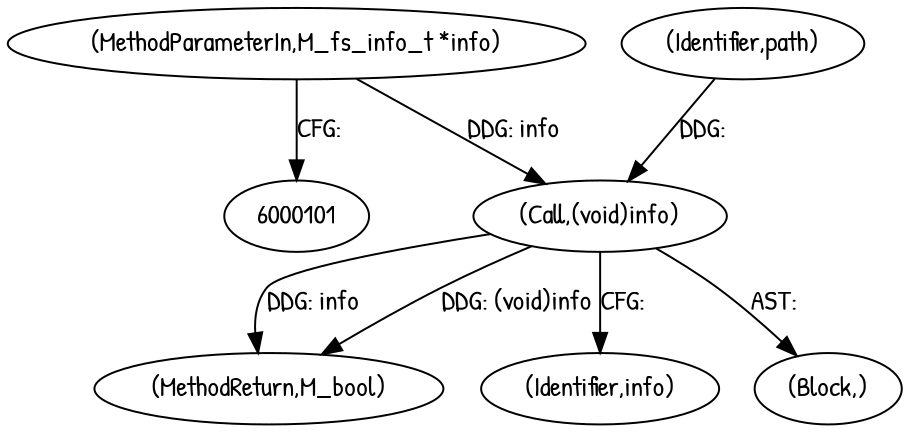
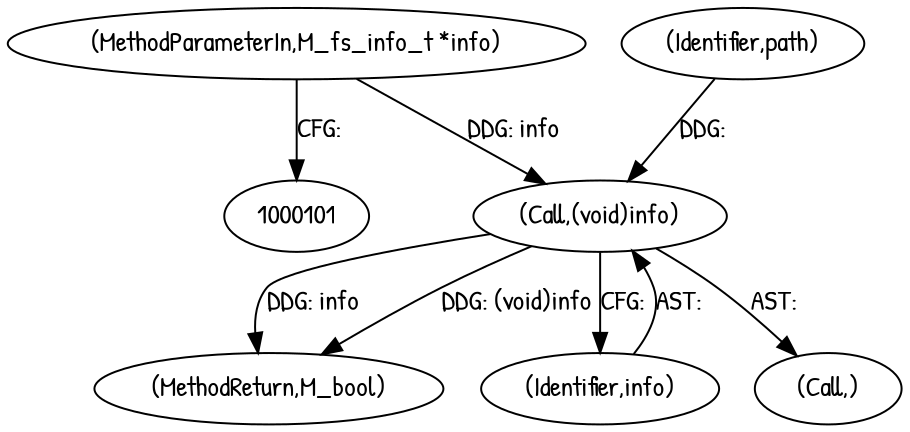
node "6000101": label "6000101" -> "1000101"
edge "(Identifier,info)" -> "(Call,(void)info)": added, label "AST:"
node "(Block,)": label "(Block,)" -> "(Call,)"
